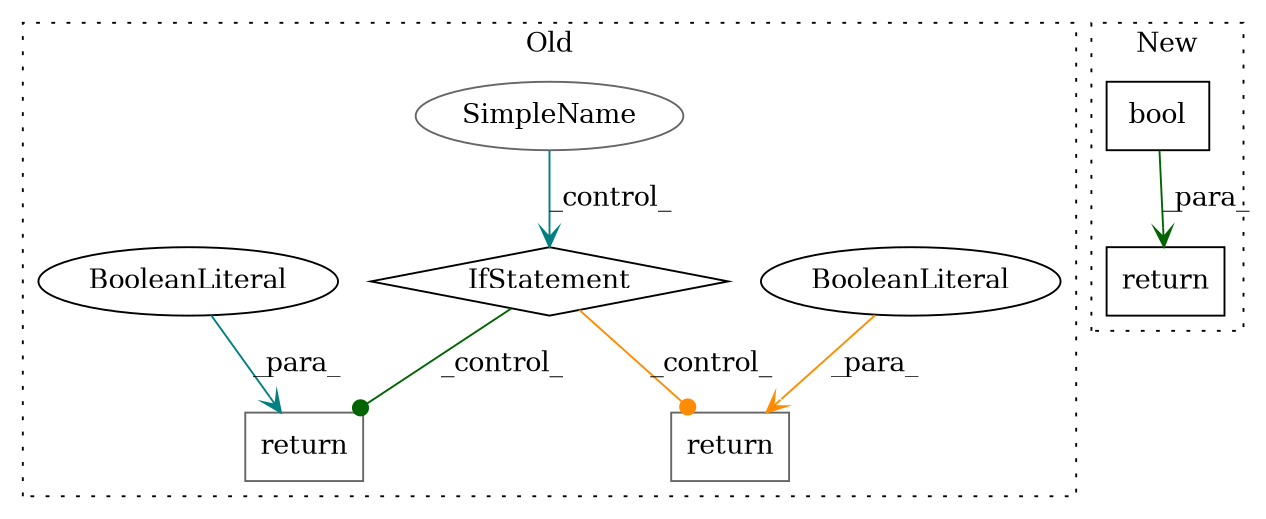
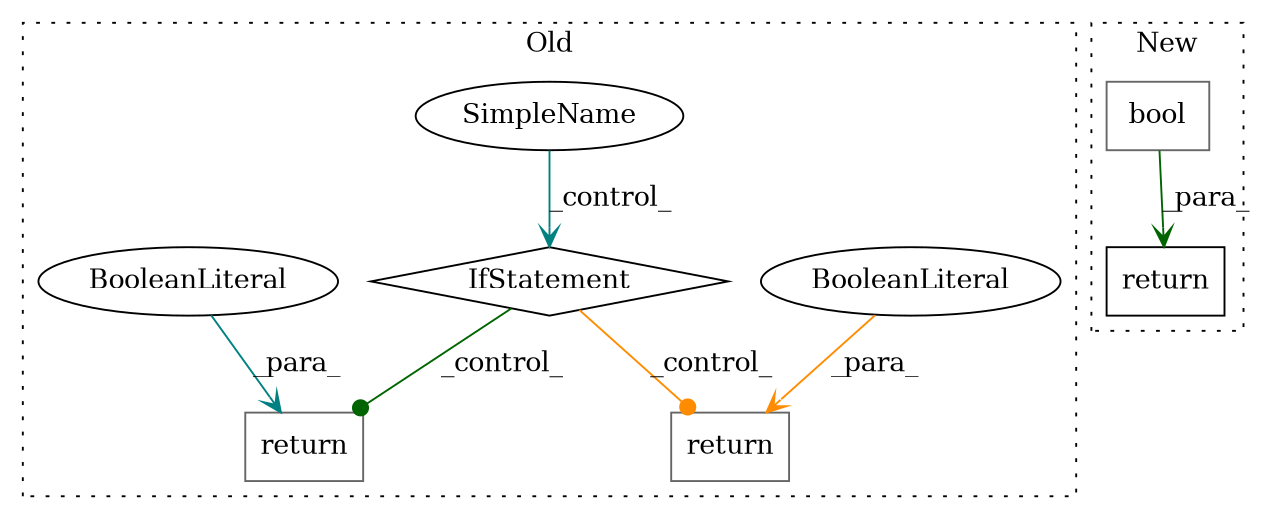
node "SimpleName": color gray40 -> black
node "bool": color black -> gray40
